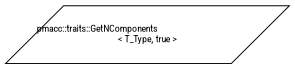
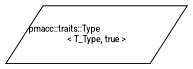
node "pmacc::traits::GetNComponents < T_Type, true >": label "pmacc::traits::GetNComponents < T_Type, true >" -> "pmacc::traits::Type < T_Type, true >"
